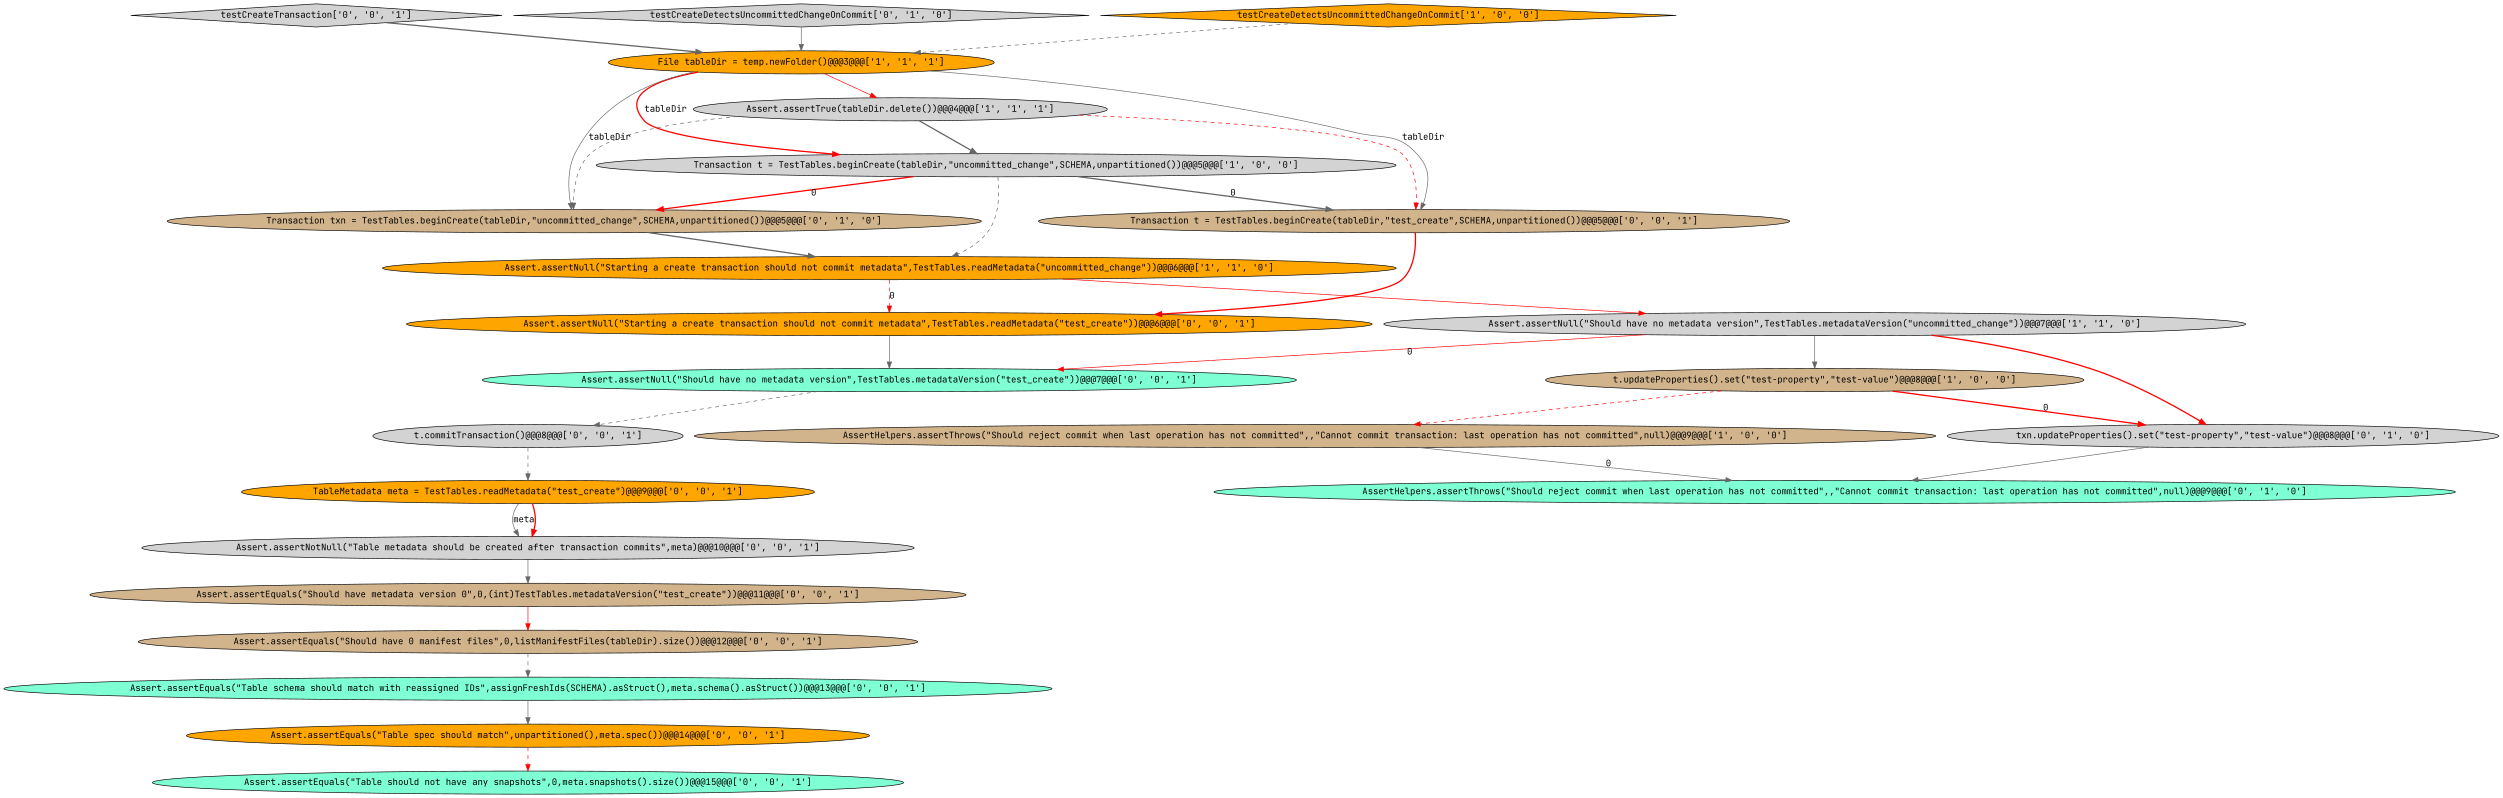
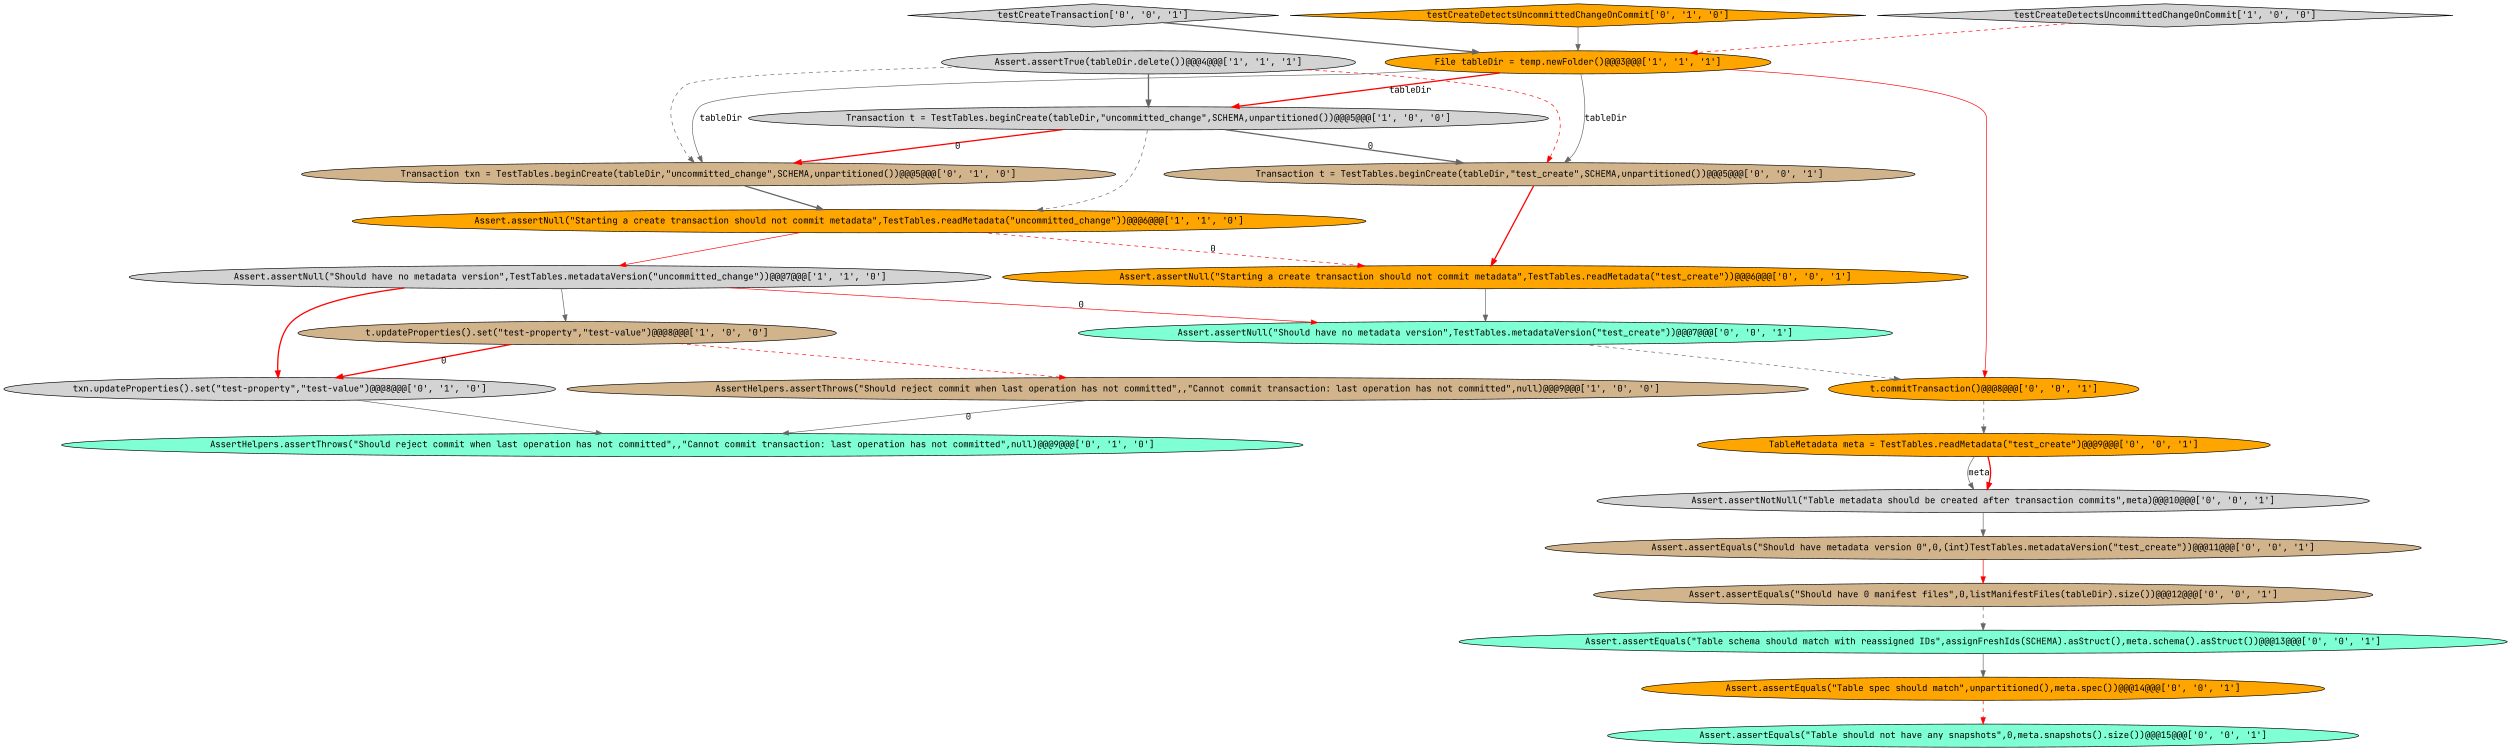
node "testCreateDetectsUncommittedChangeOnCommit['0', '1', '0']": fillcolor lightgrey -> orange
node "testCreateDetectsUncommittedChangeOnCommit['1', '0', '0']": fillcolor orange -> lightgrey
edge "testCreateDetectsUncommittedChangeOnCommit['1', '0', '0']" -> "File tableDir = temp.newFolder()@@@3@@@['1', '1', '1']": color gray40 -> red
edge "File tableDir = temp.newFolder()@@@3@@@['1', '1', '1']" -> "Assert.assertTrue(tableDir.delete())@@@4@@@['1', '1', '1']": now "File tableDir = temp.newFolder()@@@3@@@['1', '1', '1']" -> "t.commitTransaction()@@@8@@@['0', '0', '1']"
node "t.commitTransaction()@@@8@@@['0', '0', '1']": fillcolor lightgrey -> orange
